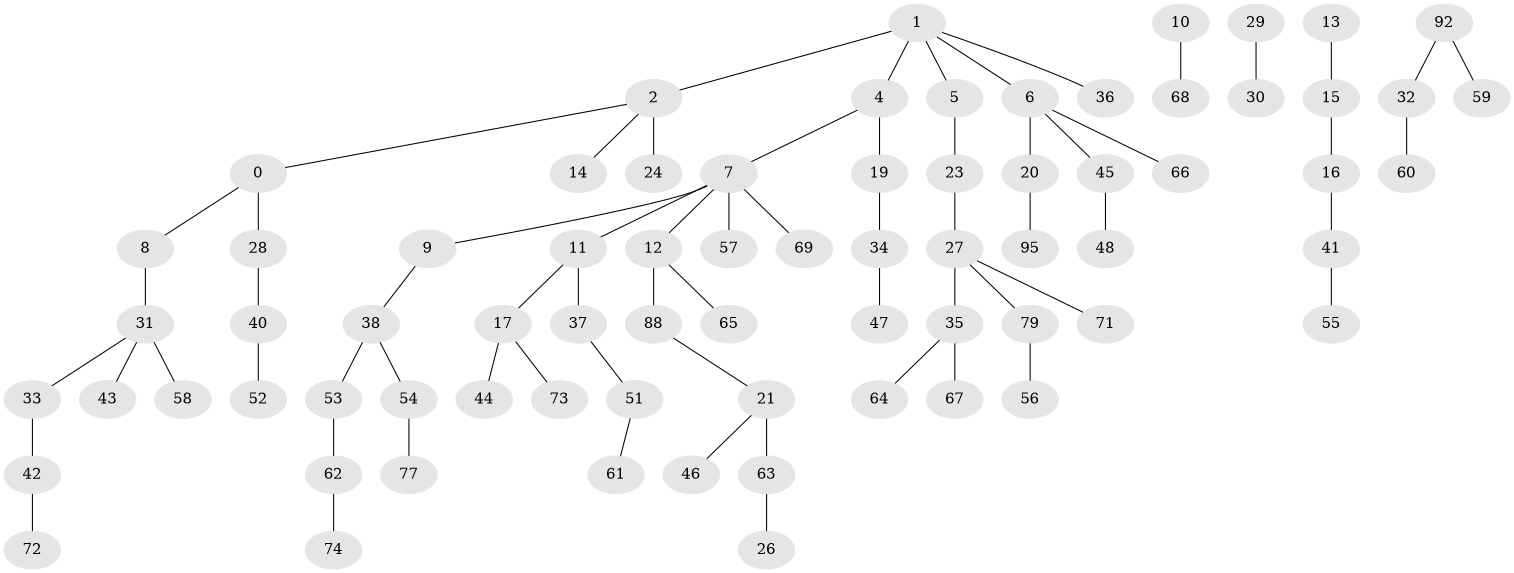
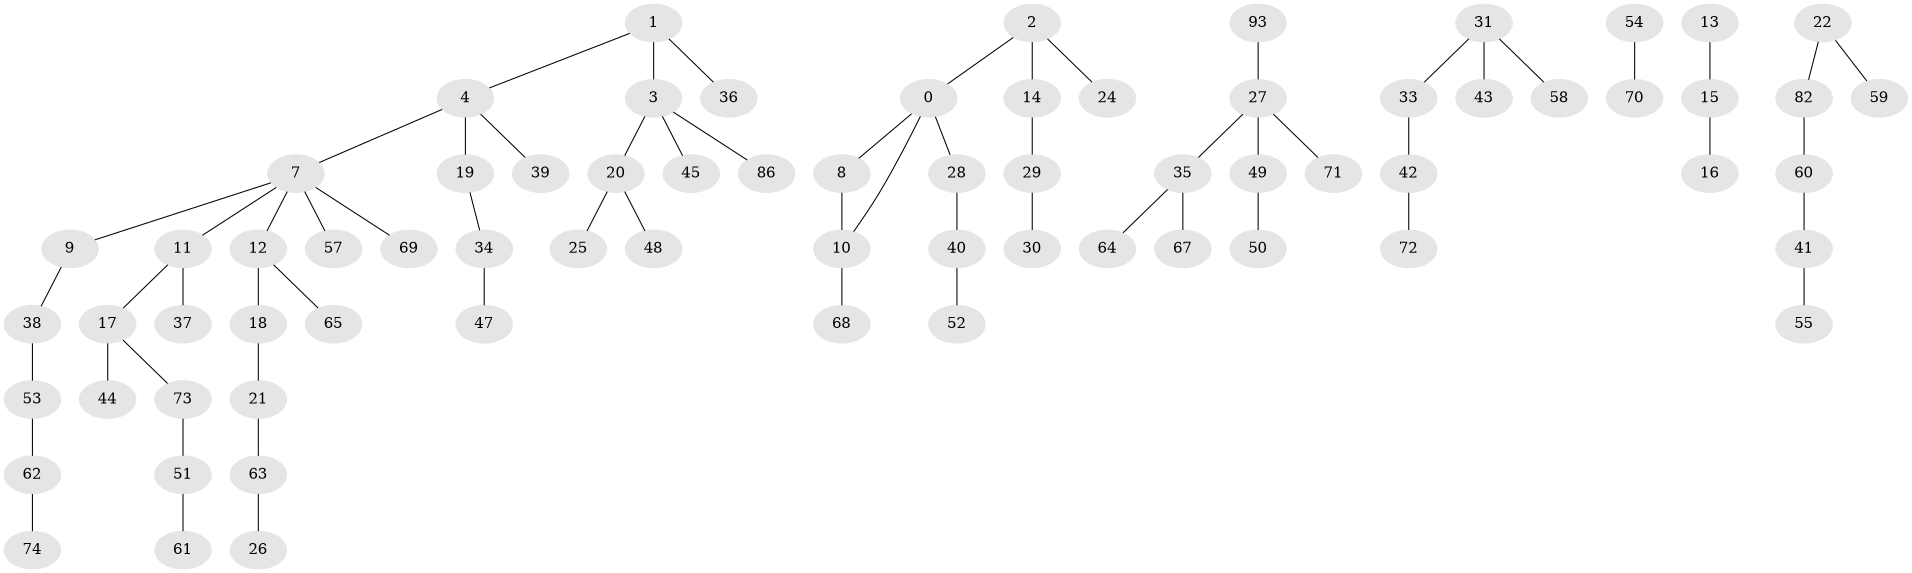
node "92": label "92" -> "22"
edge "1" -- "2": removed
node "5": removed
node "6": label "6" -> "3"
node "32": label "32" -> "82"
edge "14" -- "29": added
node "39": added
node "23": label "23" -> "93"
node "66": label "66" -> "86"
edge "0" -- "10": added
edge "45" -- "48": now "20" -- "48"
edge "16" -- "41": now "60" -- "41"
node "95": label "95" -> "25"
edge "8" -- "31": now "8" -- "10"
node "88": label "88" -> "18"
node "79": label "79" -> "49"
edge "38" -- "54": removed
edge "37" -- "51": now "73" -- "51"
node "56": label "56" -> "50"
node "77": label "77" -> "70"
node "46": removed
